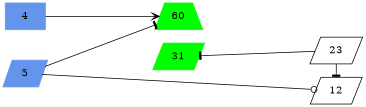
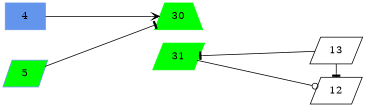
node "60": label "60" -> "30"
node "23": label "23" -> "13"
node "5": fillcolor cornflowerblue -> green
edge "5" -> "12": now "31" -> "12"
